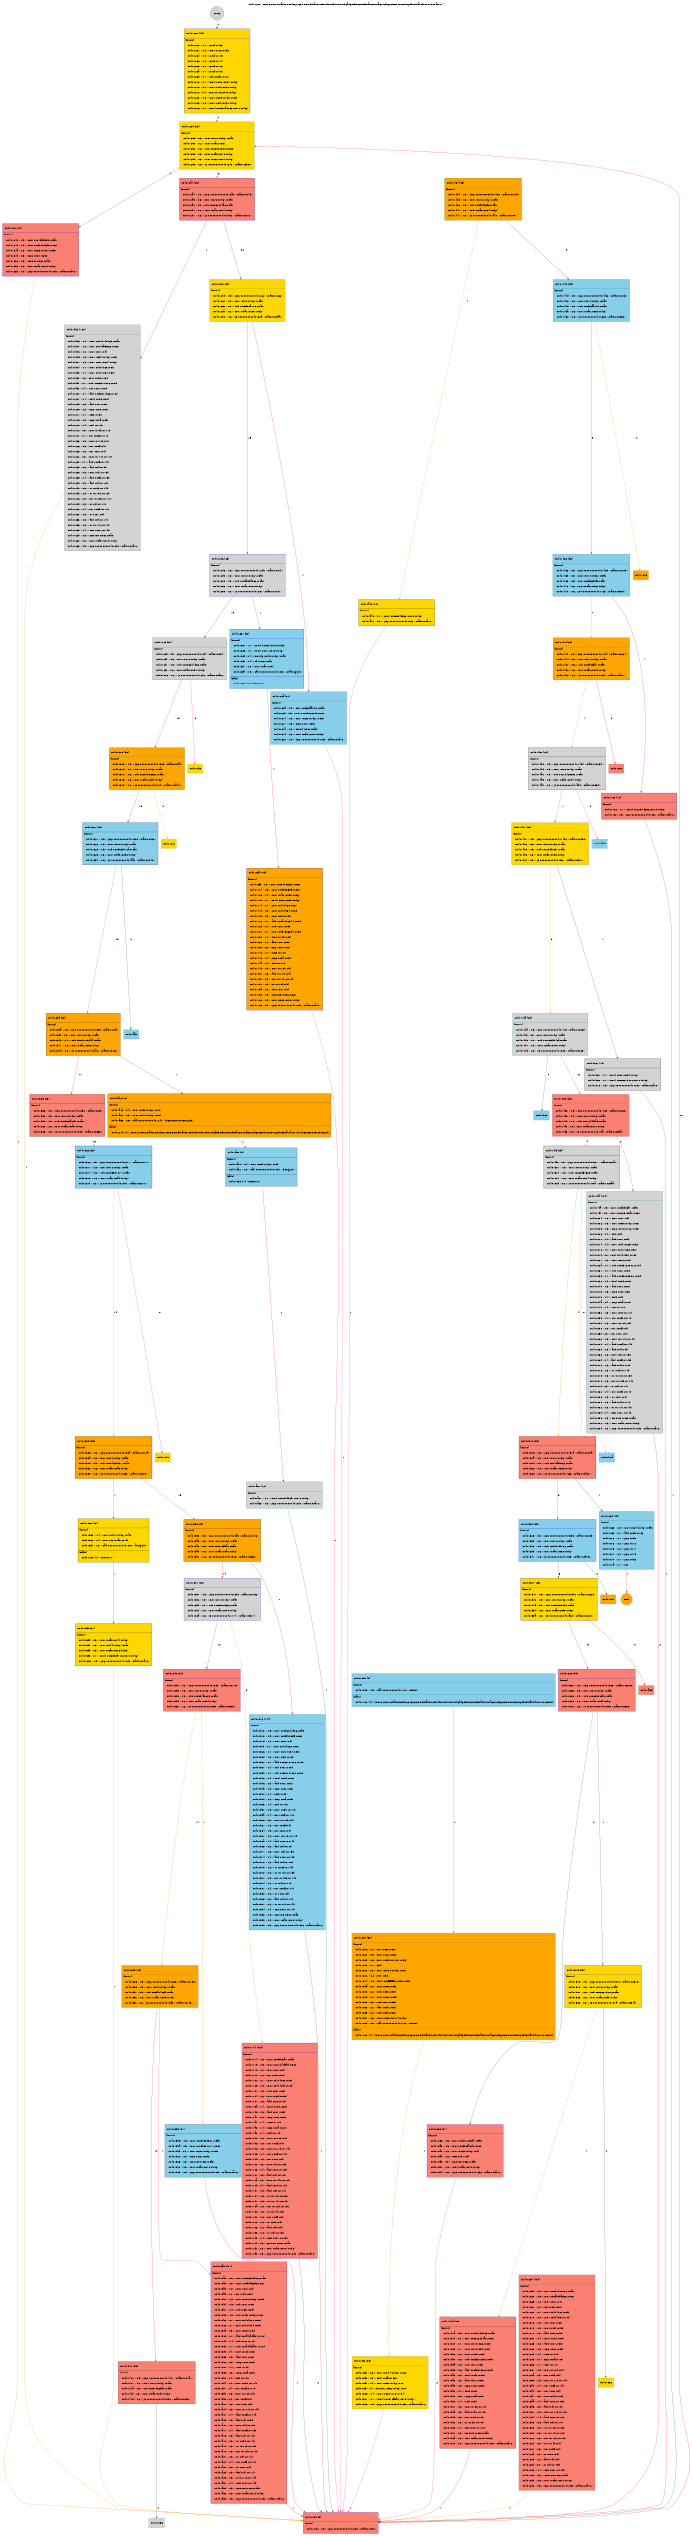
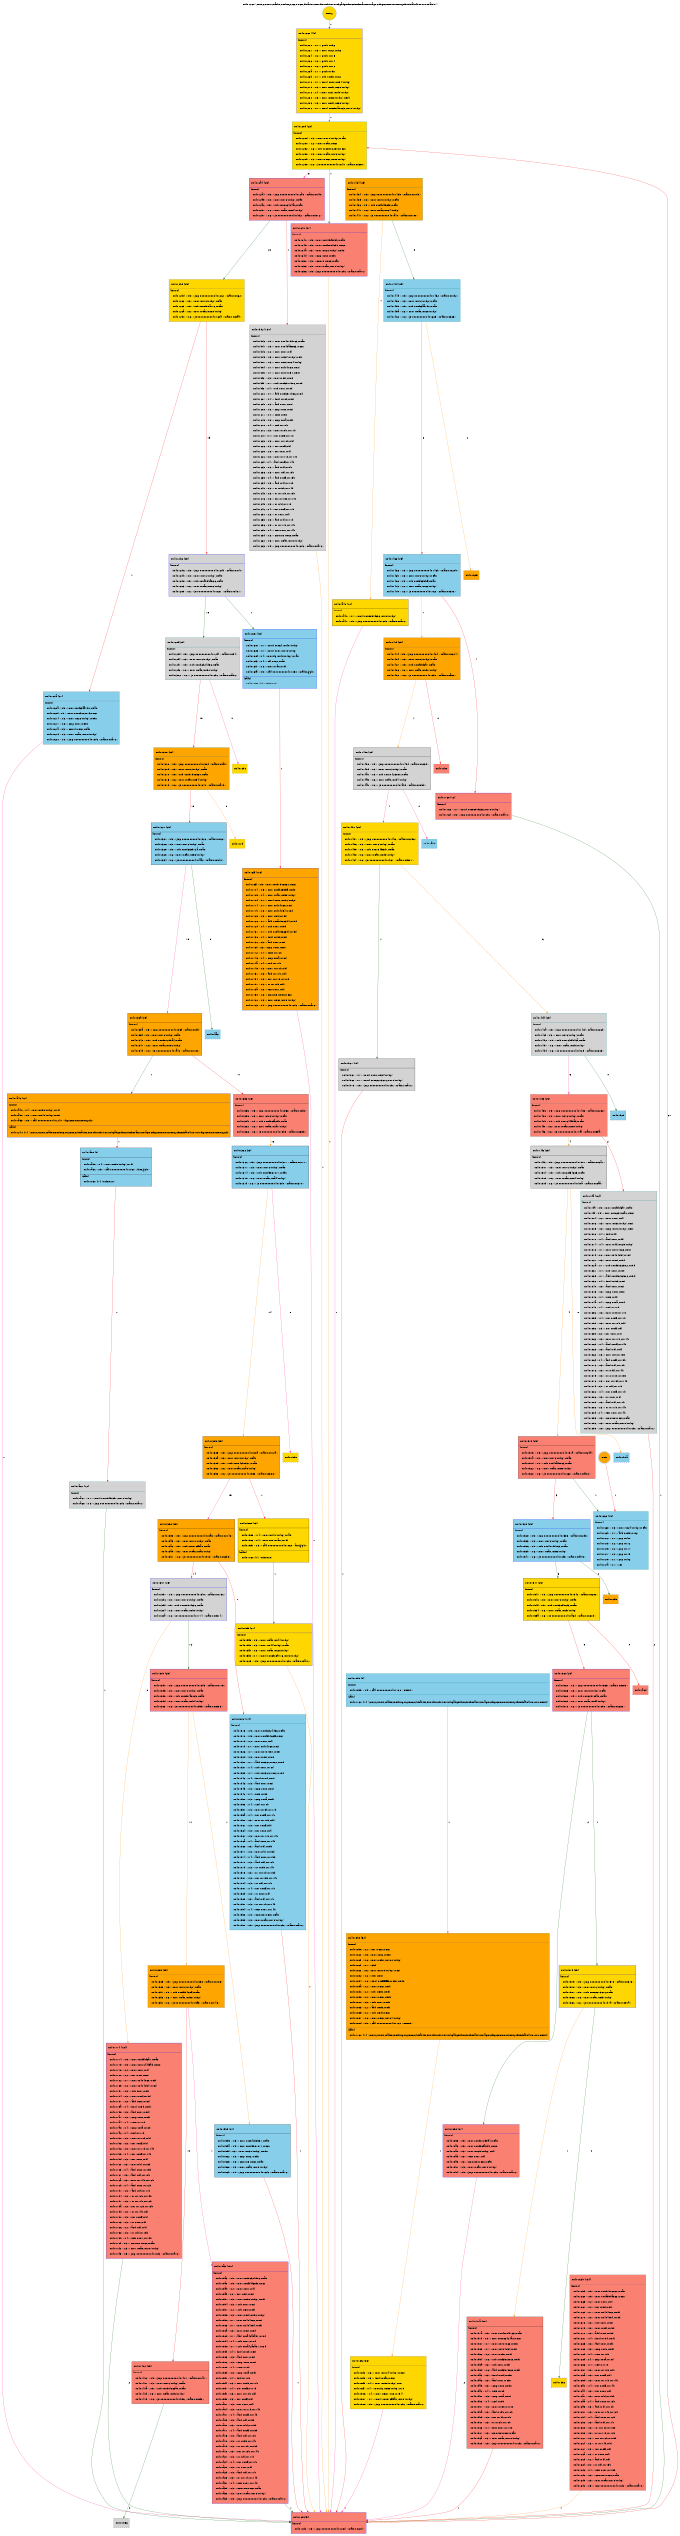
node "Entry": fillcolor lightgrey -> gold
edge "0x401c68 [19]" -> "Exit": reversed
node "0x4015f5 [21]": color black -> blue
